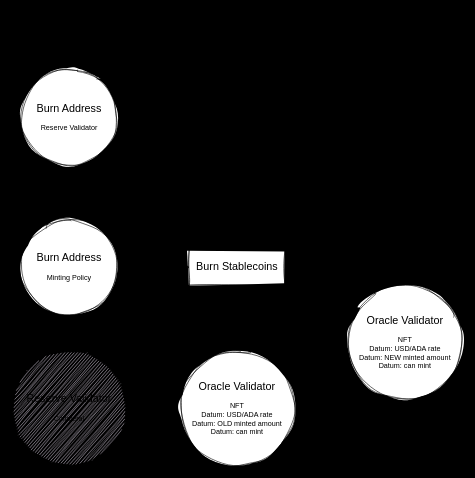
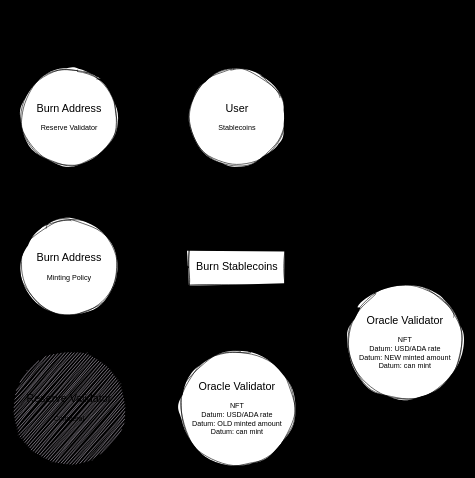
node "UserStablecoins": added
edge "UserStablecoins" -> "Burn Stablecoins": added
